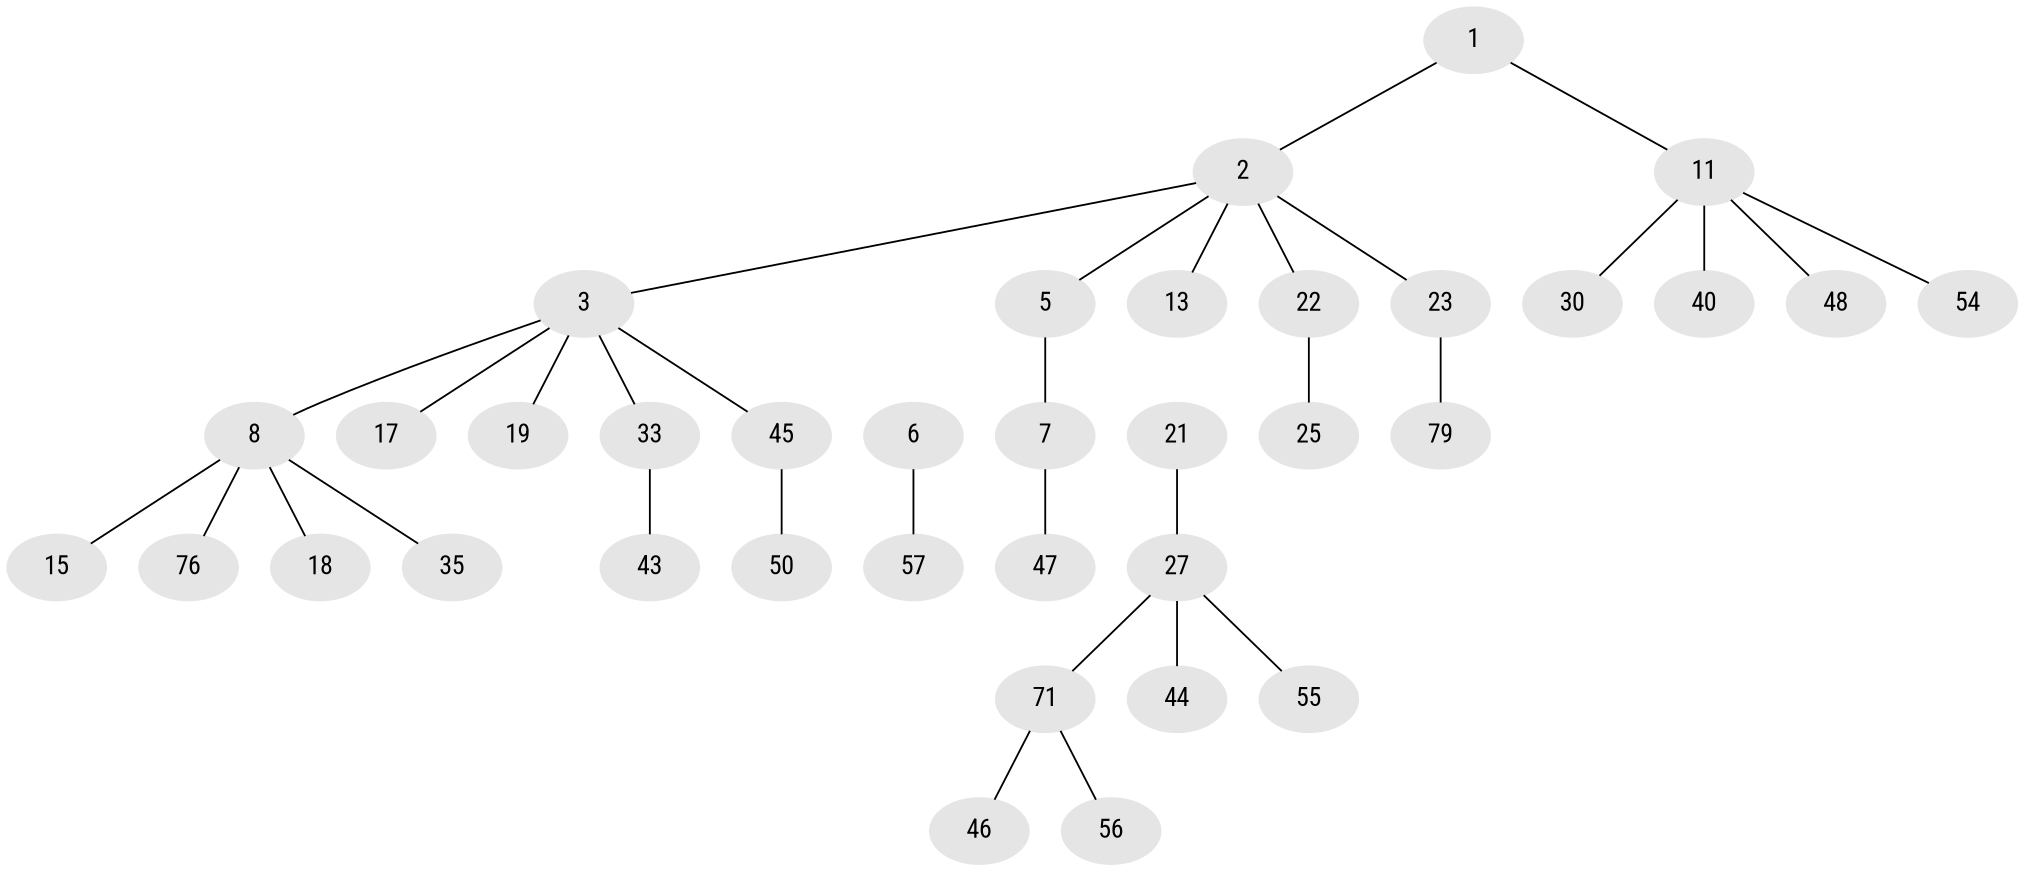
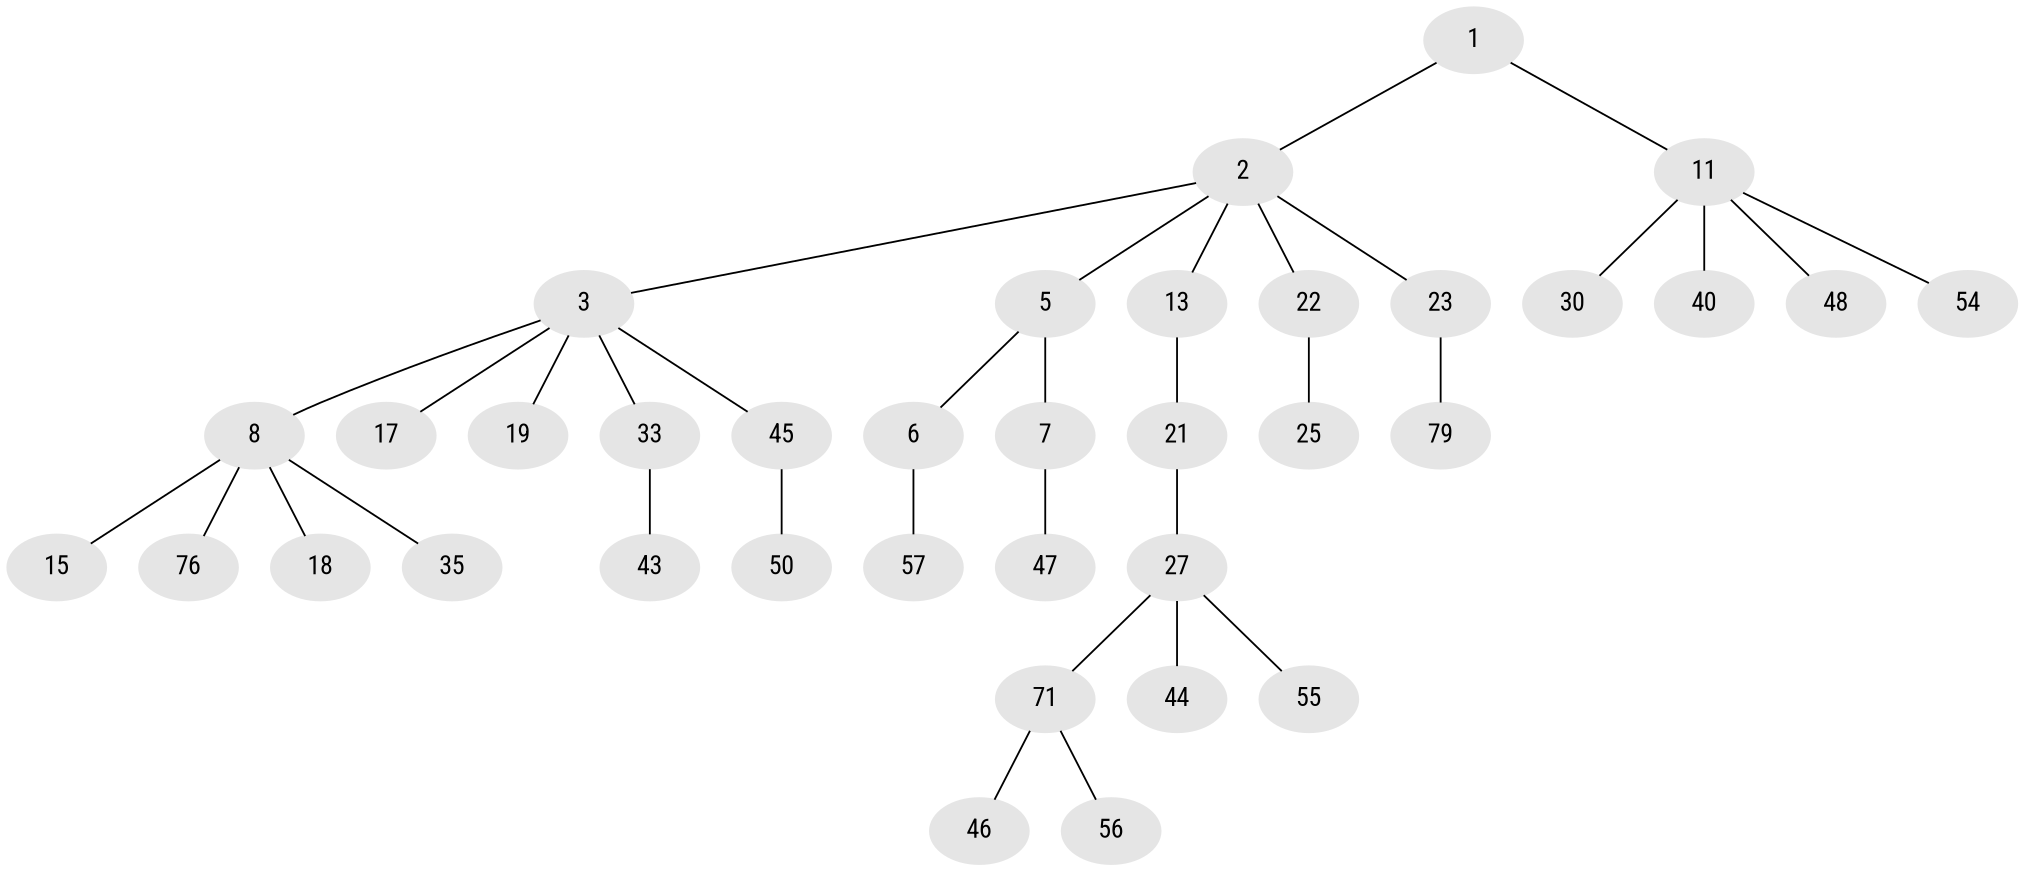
edge "5" -- "6": added
edge "13" -- "21": added
